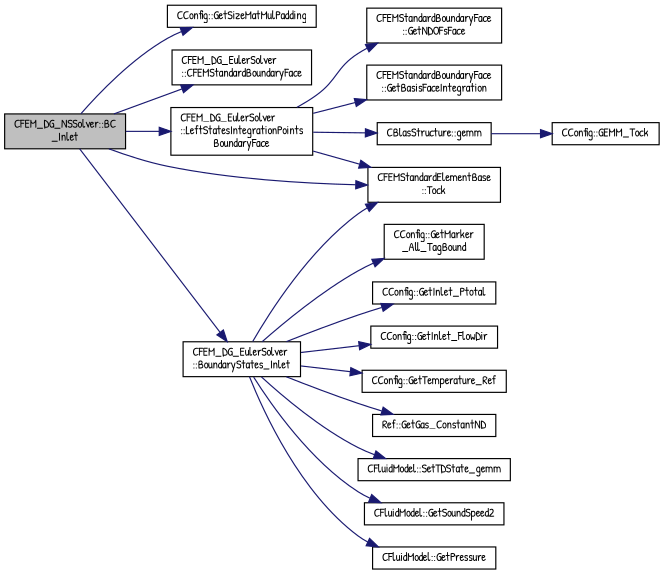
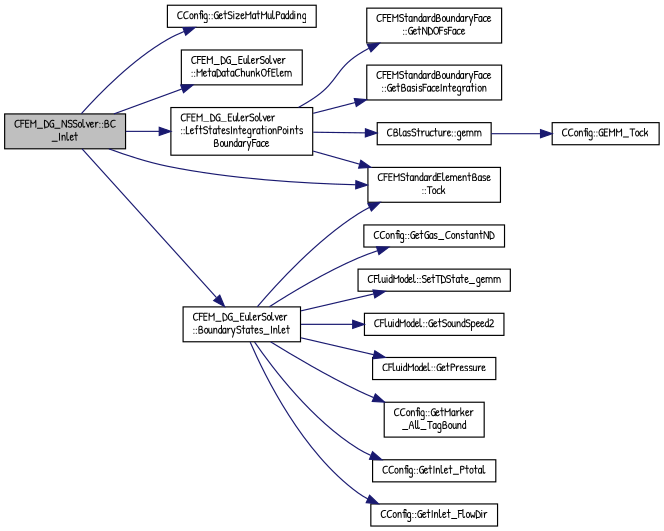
node "CFEM_DG_EulerSolver ::CFEMStandardBoundaryFace": label "CFEM_DG_EulerSolver ::CFEMStandardBoundaryFace" -> "CFEM_DG_EulerSolver ::MetaDataChunkOfElem"
node "CConfig::GetTemperature_Ref": removed
node "Ref::GetGas_ConstantND": label "Ref::GetGas_ConstantND" -> "CConfig::GetGas_ConstantND"
